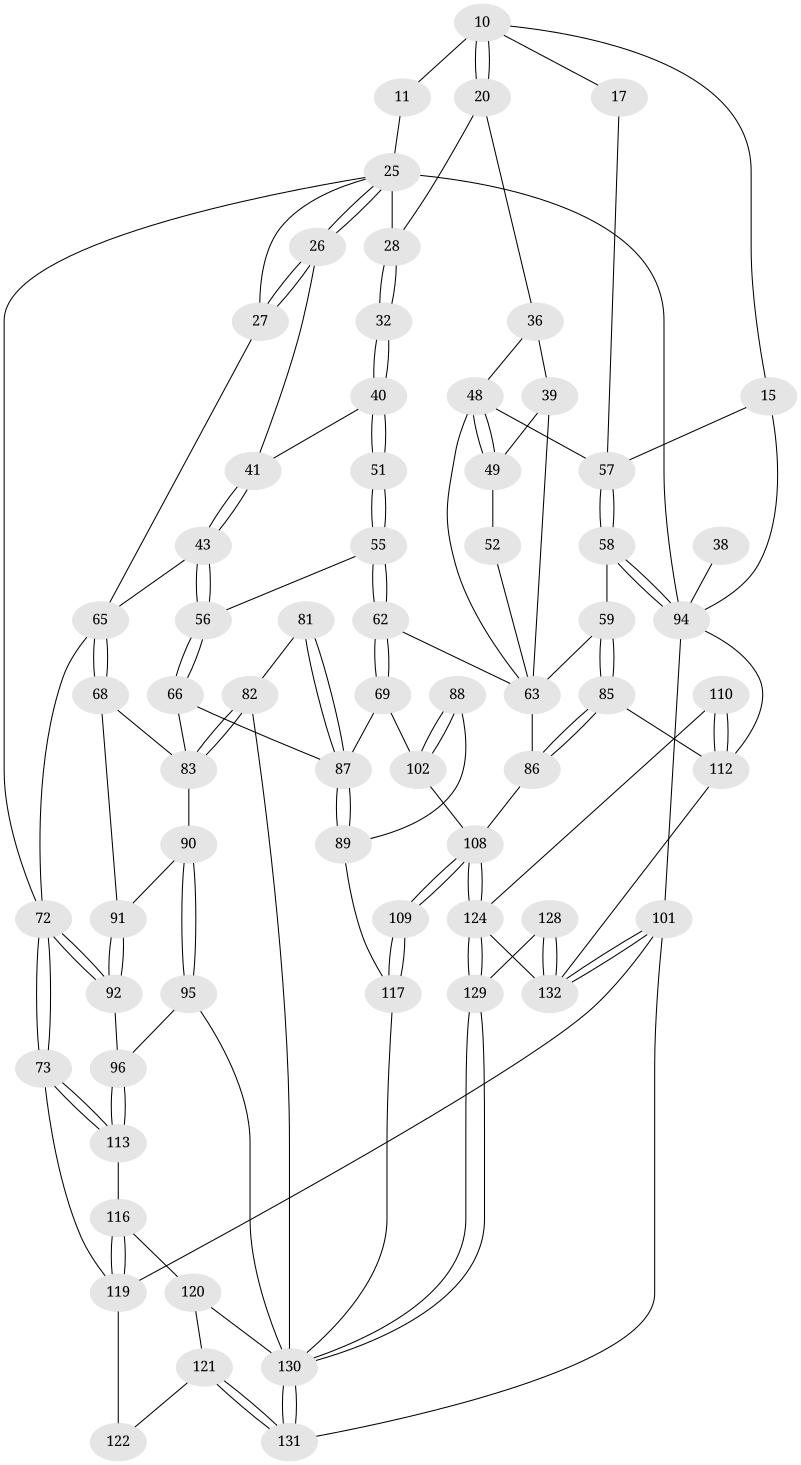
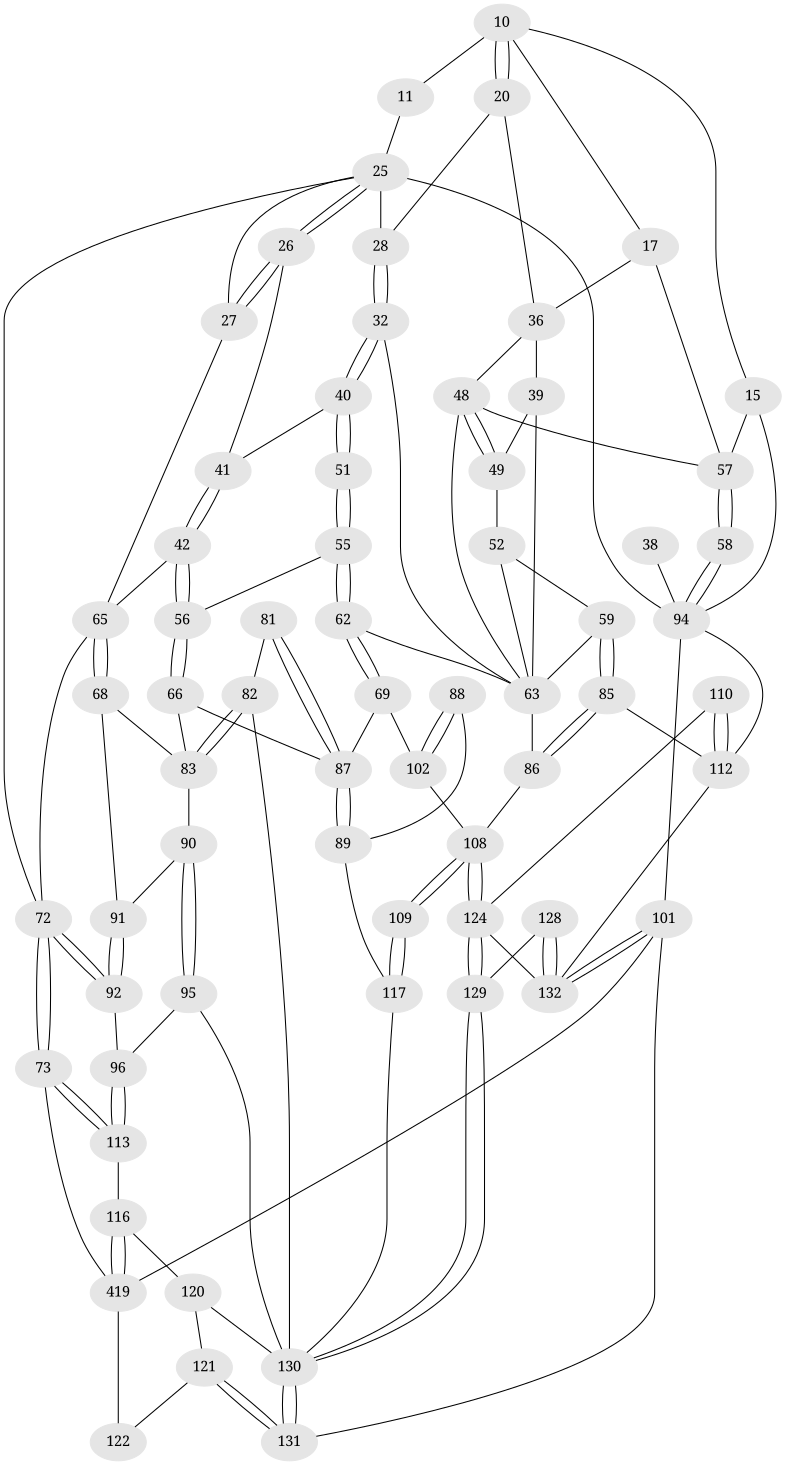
edge "17" -- "36": added
edge "32" -- "63": added
node "43": label "43" -> "42"
edge "58" -- "59": now "52" -- "59"
node "119": label "119" -> "419"
